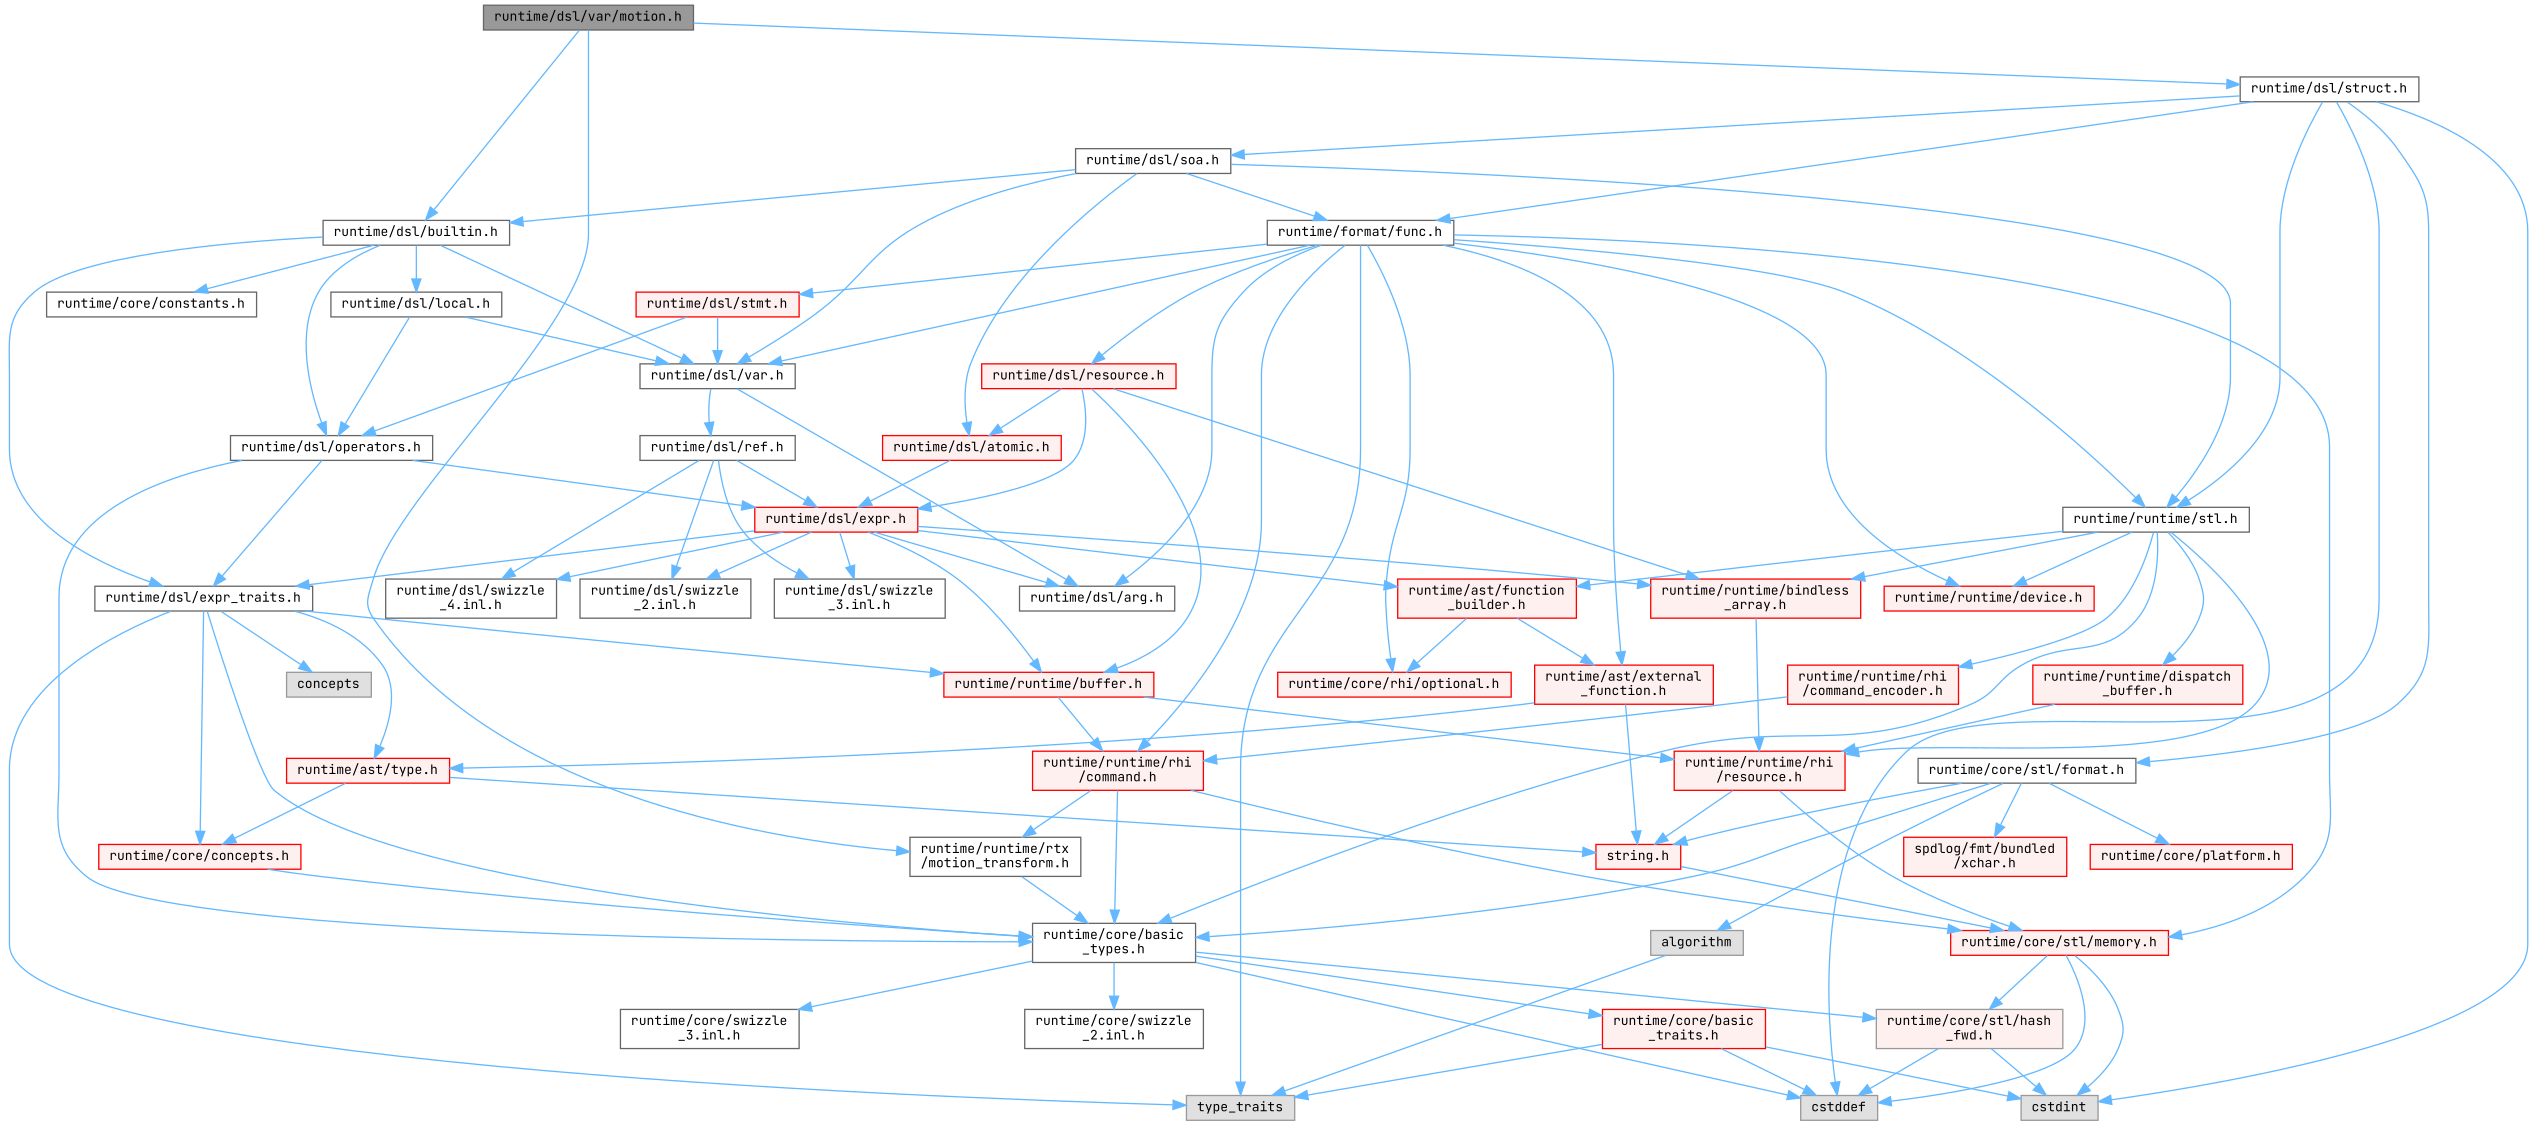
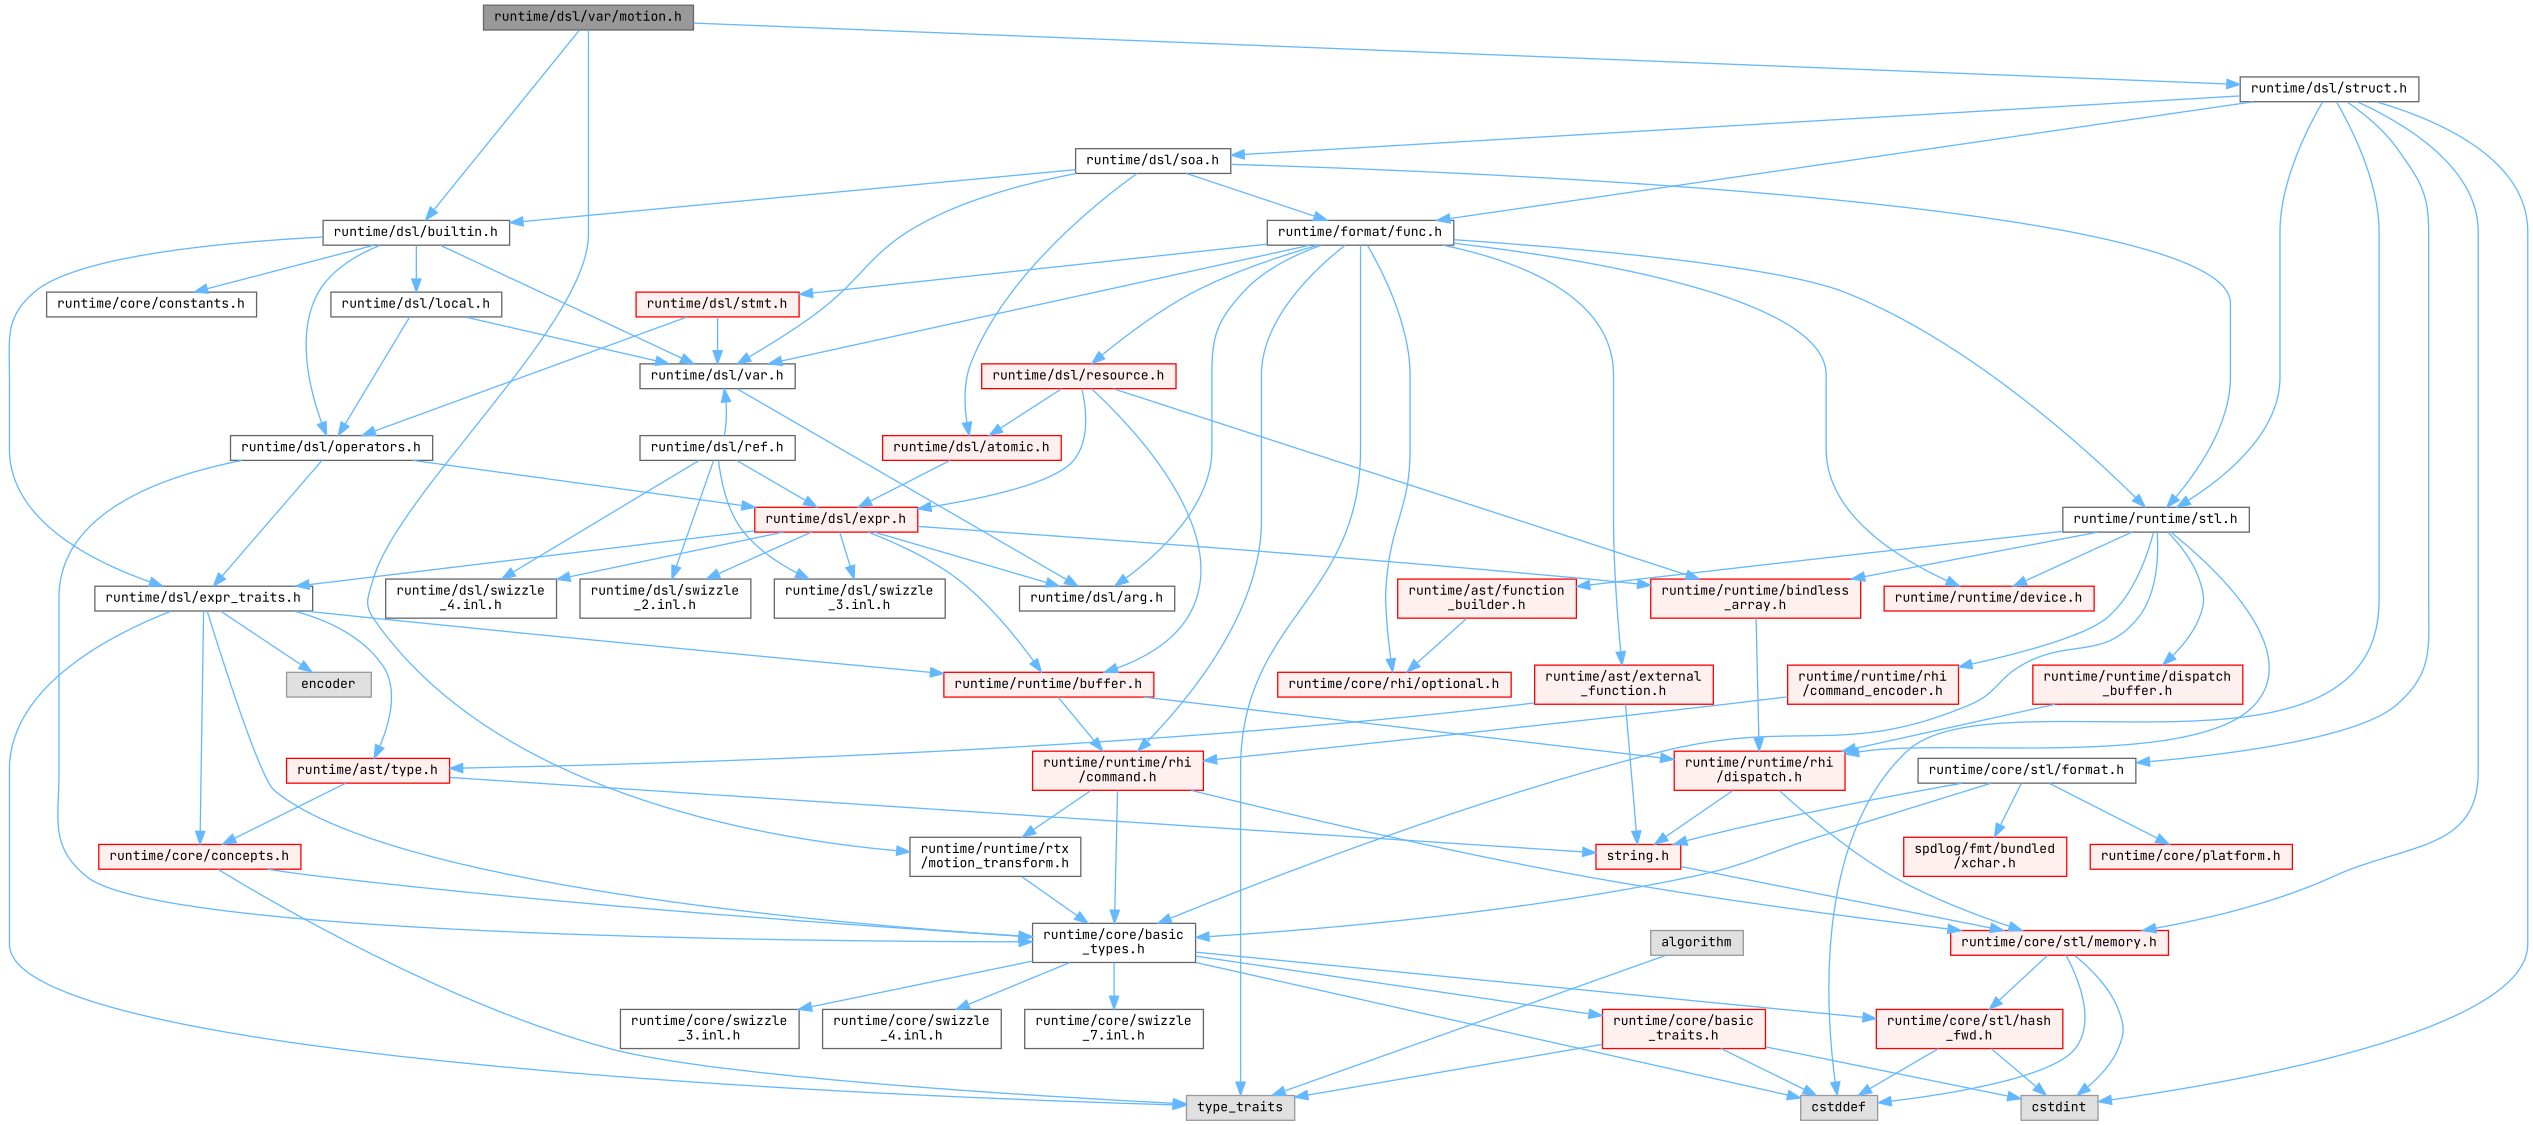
edge "runtime/format/func.h" -> "runtime/core/stl/memory.h": now "runtime/dsl/struct.h" -> "runtime/core/stl/memory.h"
edge "runtime/dsl/var.h" -> "runtime/dsl/ref.h": reversed
edge "runtime/dsl/expr.h" -> "runtime/ast/function _builder.h": removed
edge "runtime/ast/function _builder.h" -> "runtime/ast/external _function.h": removed
node "concepts": label "concepts" -> "encoder"
node "runtime/runtime/rhi /resource.h": label "runtime/runtime/rhi /resource.h" -> "runtime/runtime/rhi /dispatch.h"
edge "runtime/core/stl/format.h" -> "algorithm": removed
node "runtime/core/swizzle _4.inl.h": added
node "runtime/core/swizzle _2.inl.h": label "runtime/core/swizzle _2.inl.h" -> "runtime/core/swizzle _7.inl.h"
node "runtime/core/stl/hash _fwd.h": color grey60 -> red
edge "runtime/core/concepts.h" -> "type_traits": added
